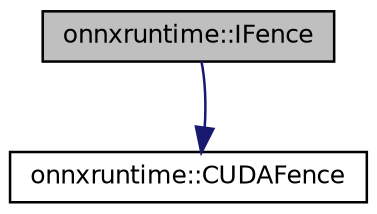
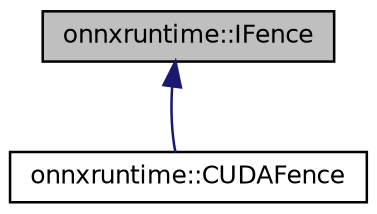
edge "onnxruntime::IFence" -> "onnxruntime::CUDAFence": reversed
